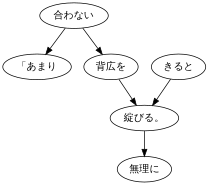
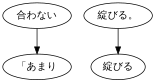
node "背広を": removed
node "きると": removed
node "無理に": label "無理に" -> "綻びる"
